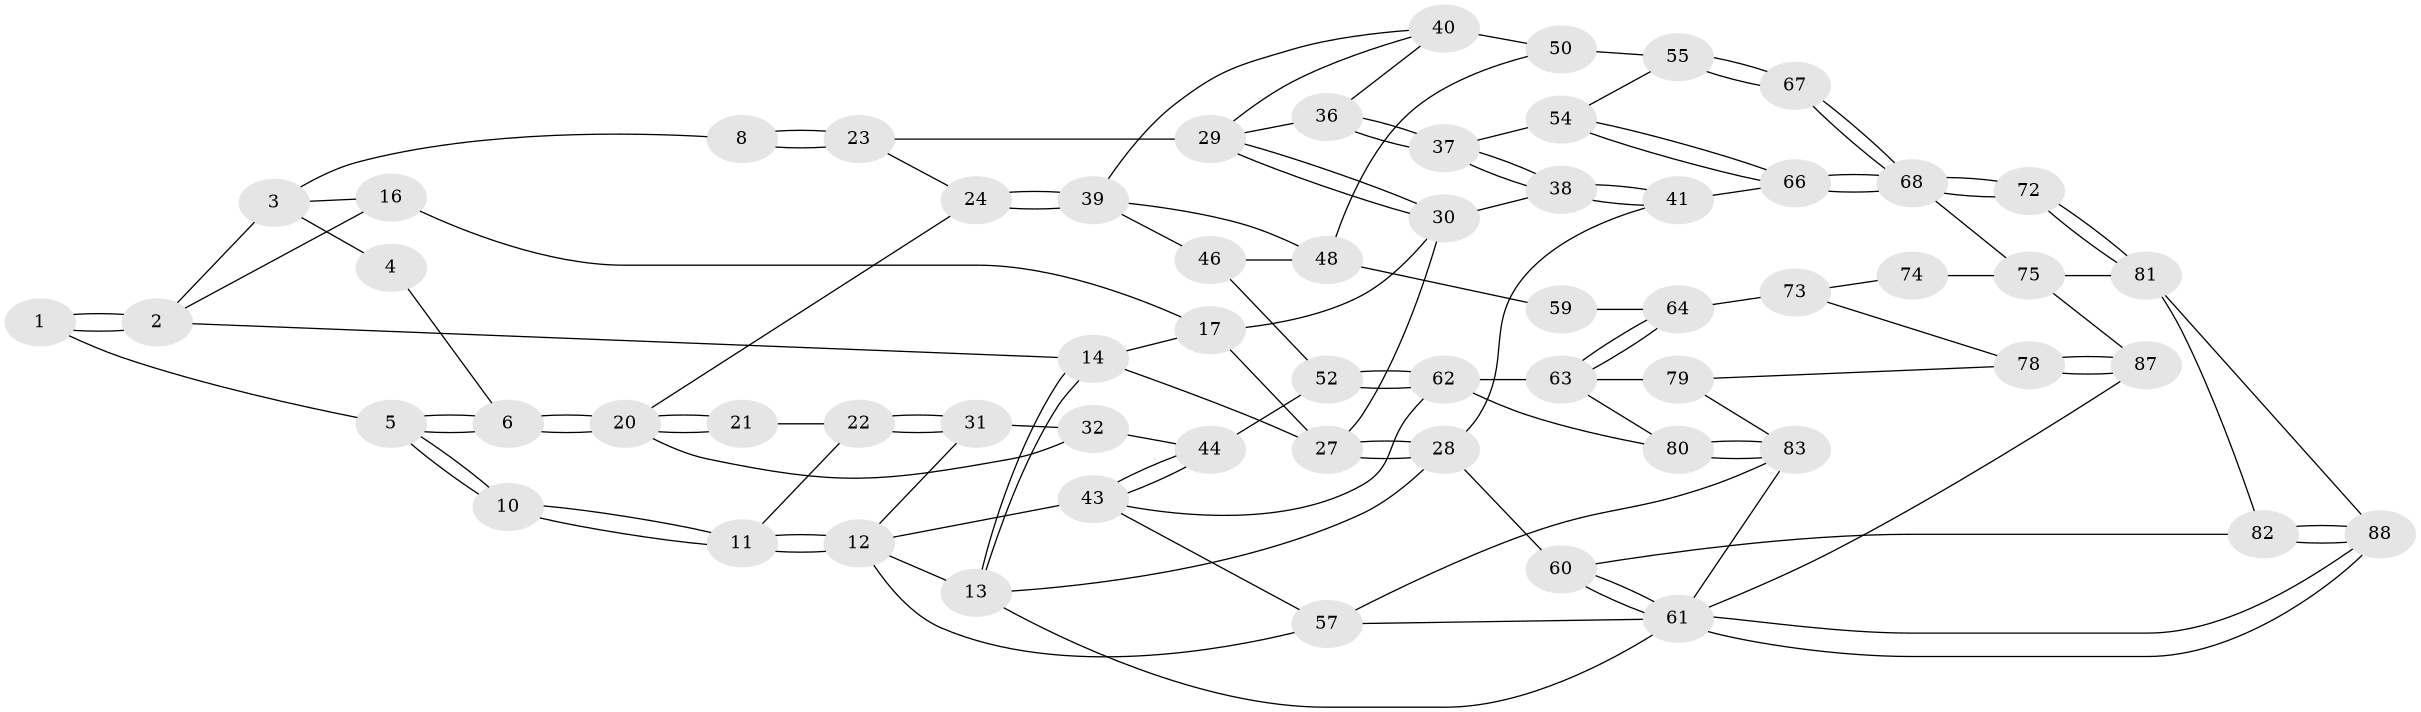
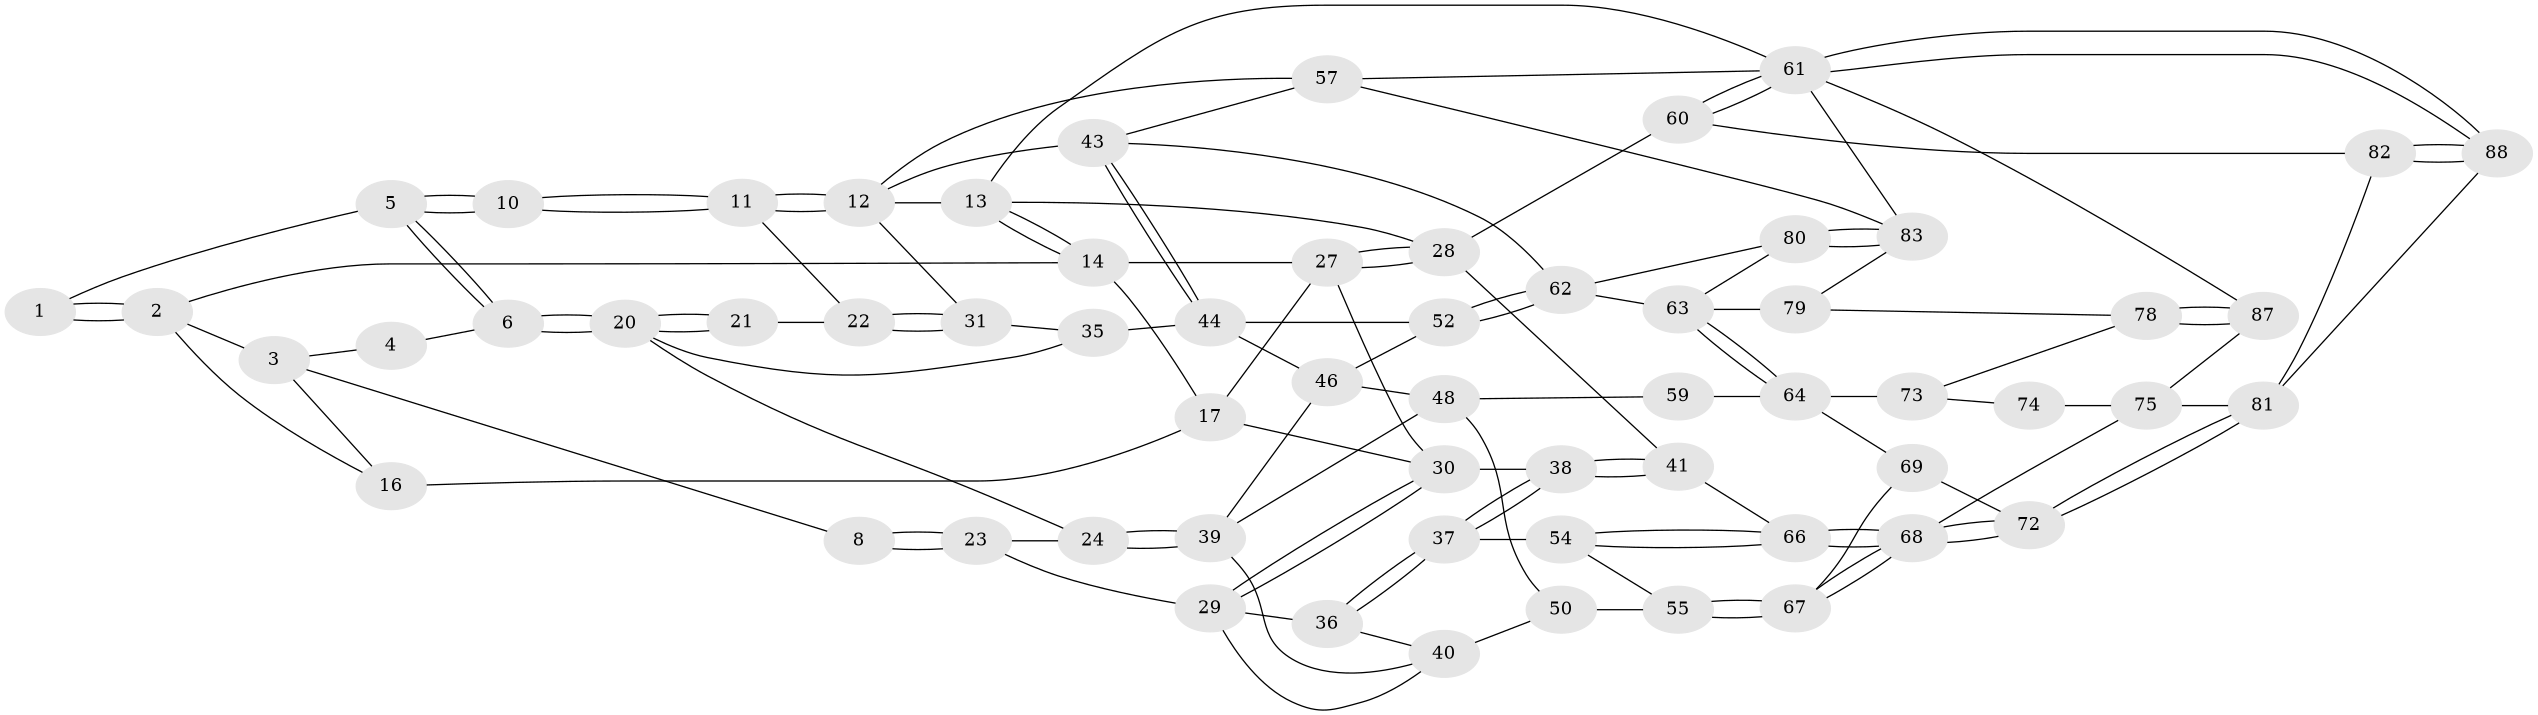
edge "44" -- "46": added
node "32": label "32" -> "35"
node "69": added
